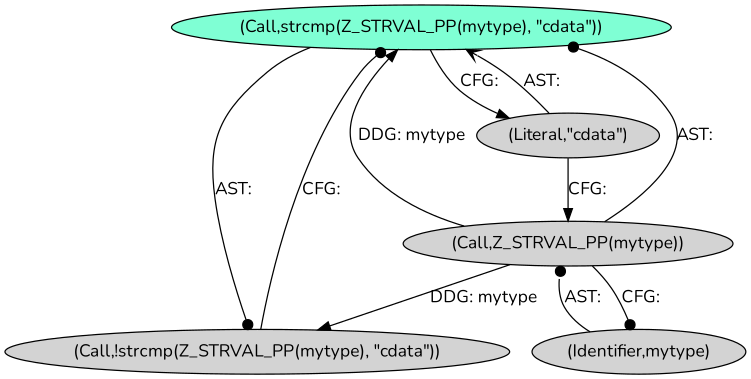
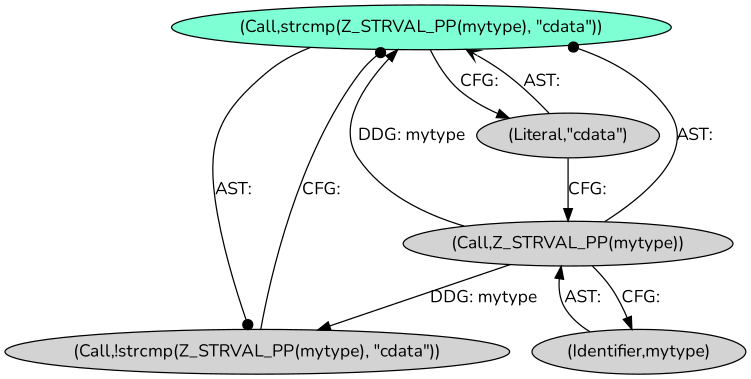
edge "(Call,Z_STRVAL_PP(mytype))" -> "(Identifier,mytype)": arrowhead dot -> normal
edge "(Identifier,mytype)" -> "(Call,Z_STRVAL_PP(mytype))": arrowhead dot -> normal
